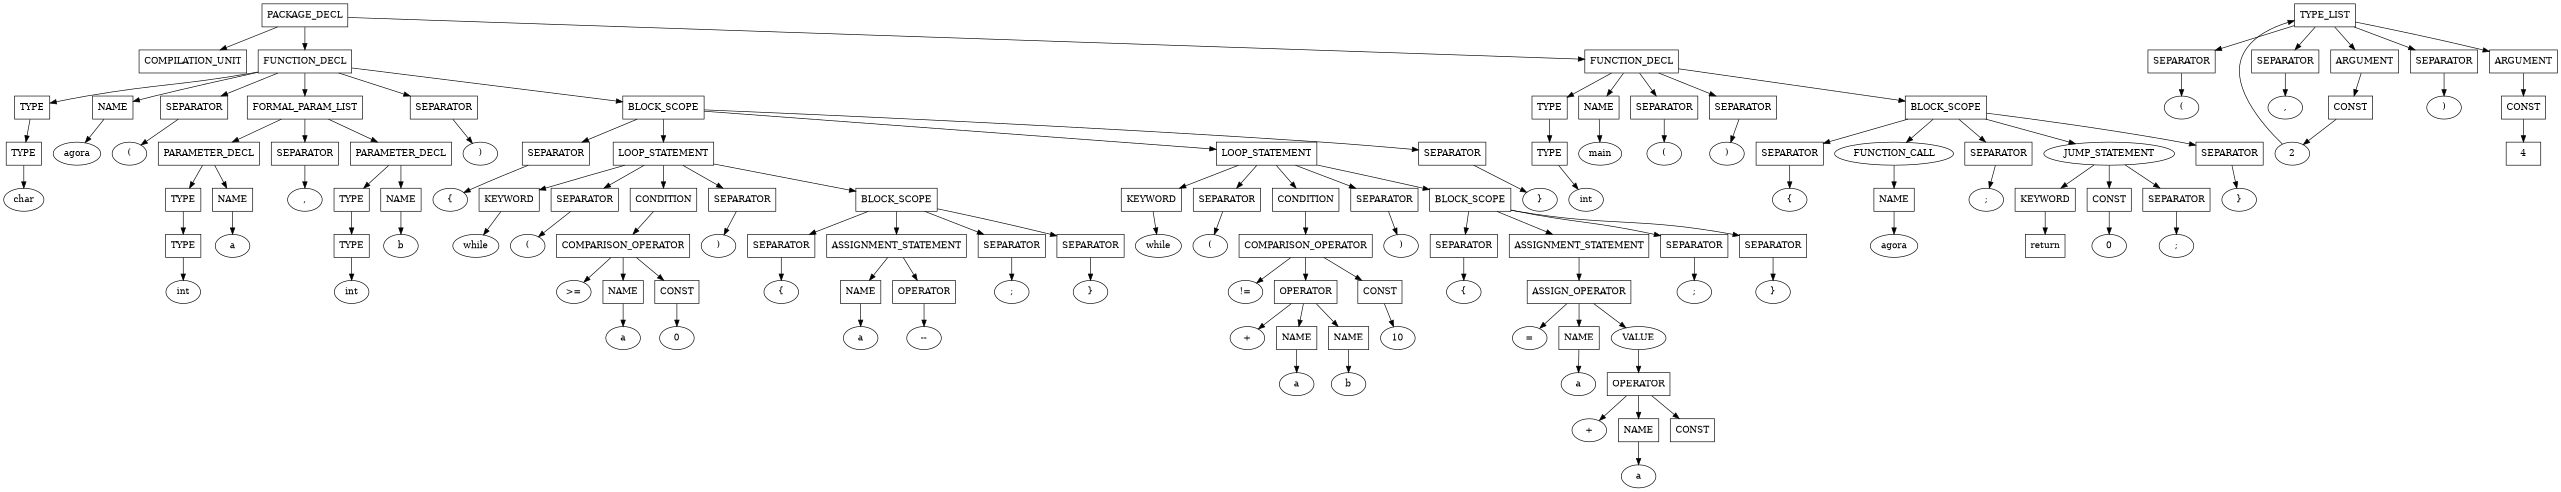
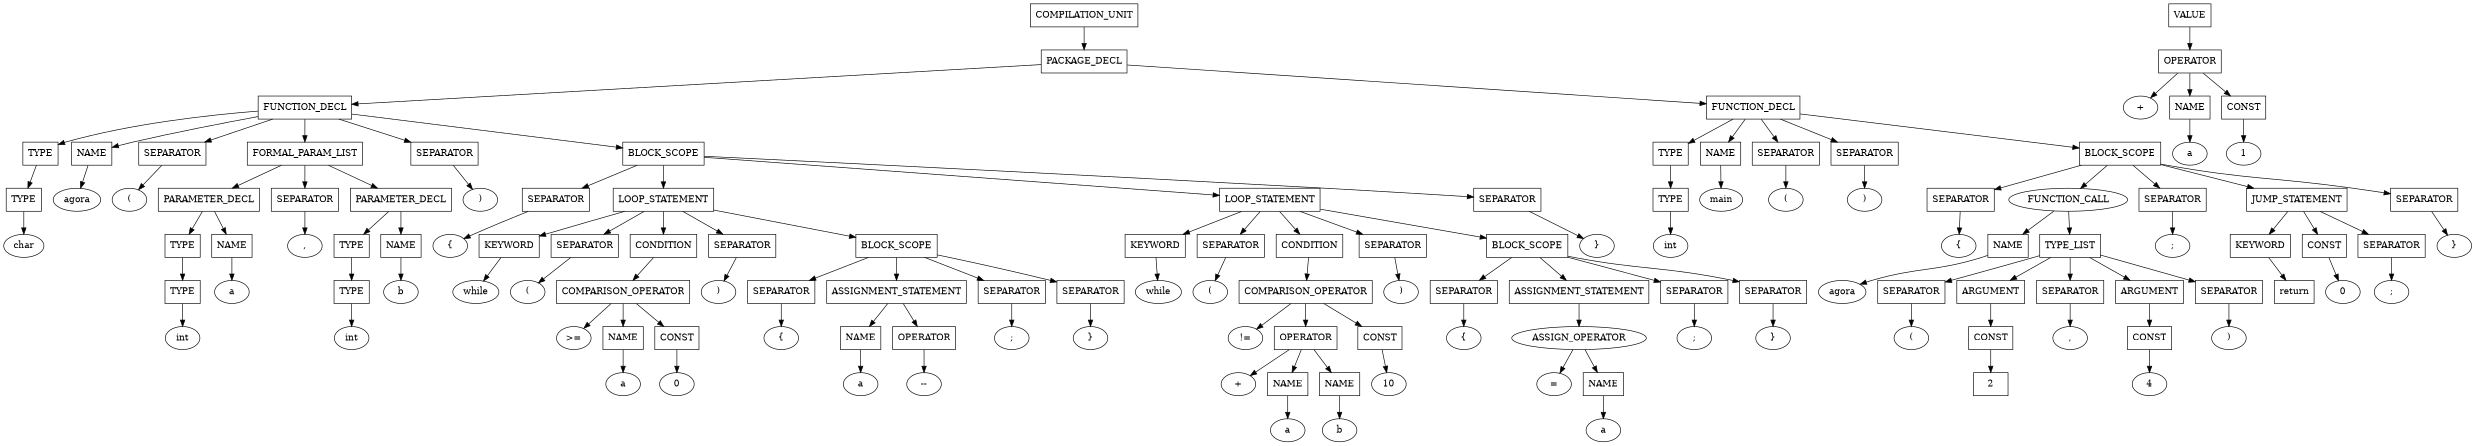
edge "PACKAGE_DECL" -> "COMPILATION_UNIT": reversed
edge "2" -> "TYPE_LIST": now "FUNCTION_CALL" -> "TYPE_LIST"
node "JUMP_STATEMENT": shape ellipse -> box
node "1": added
node "2": shape ellipse -> box
node "4": shape box -> ellipse
node "ASSIGN_OPERATOR": shape box -> ellipse
edge "ASSIGN_OPERATOR" -> "VALUE": removed
node "VALUE": shape ellipse -> box
